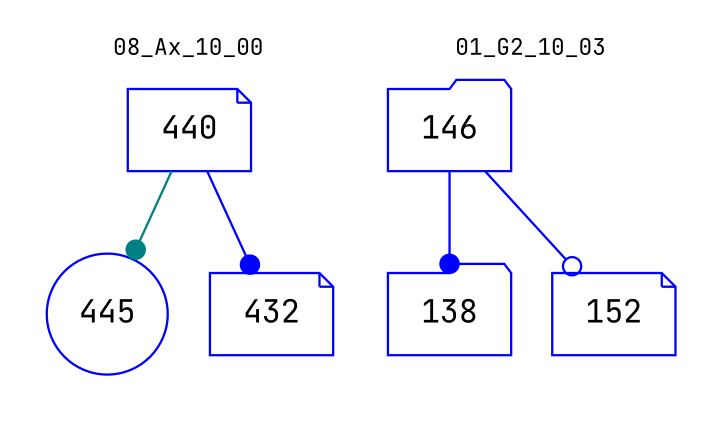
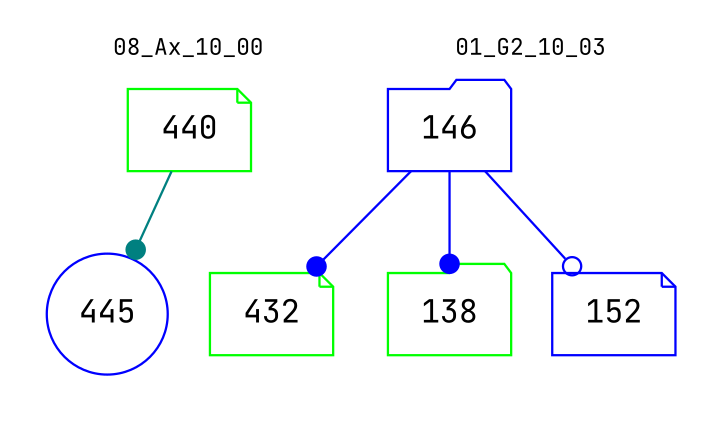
node "440": color blue -> green
edge "440" -> "432": now "146" -> "432"
node "432": color blue -> green
node "138": color blue -> green
